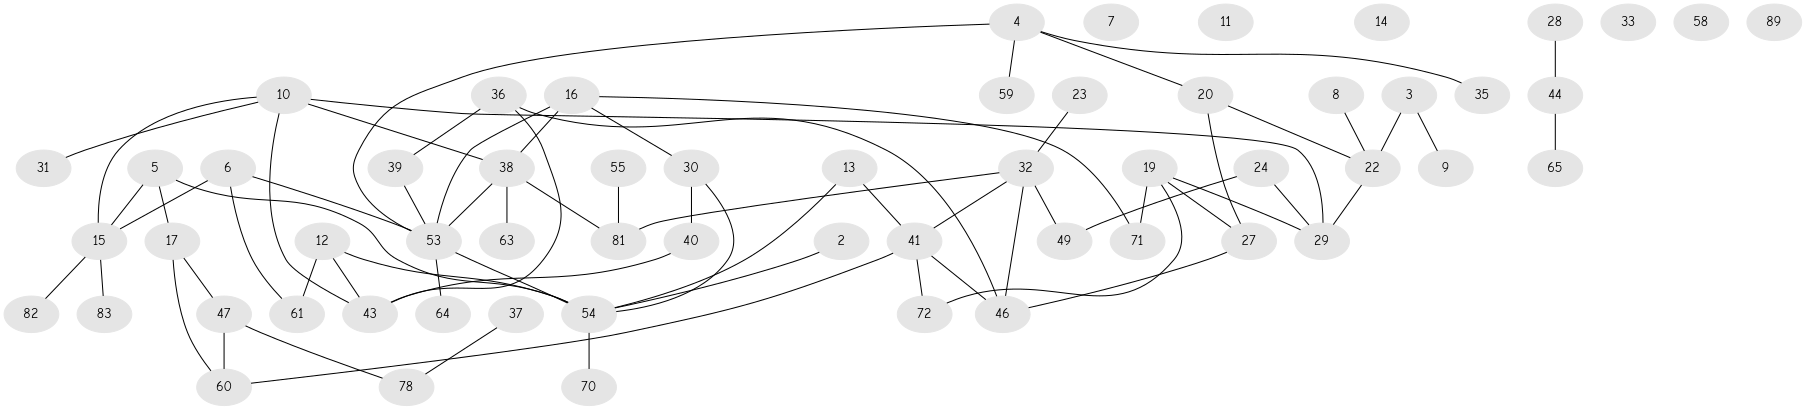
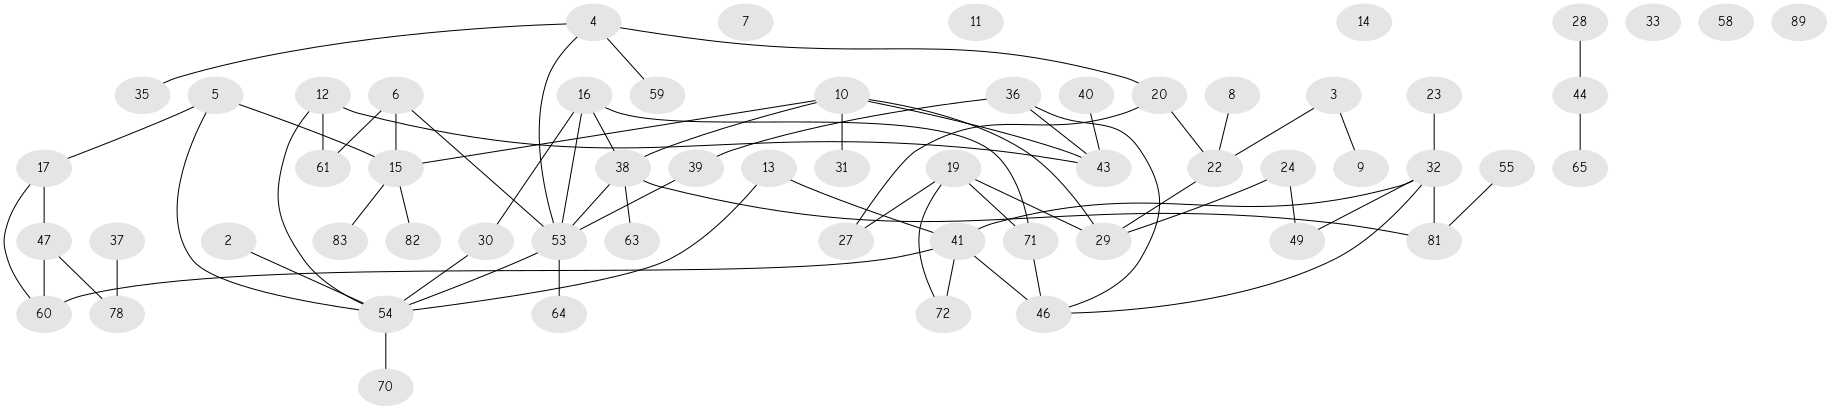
edge "30" -- "40": removed
edge "27" -- "46": now "71" -- "46"
